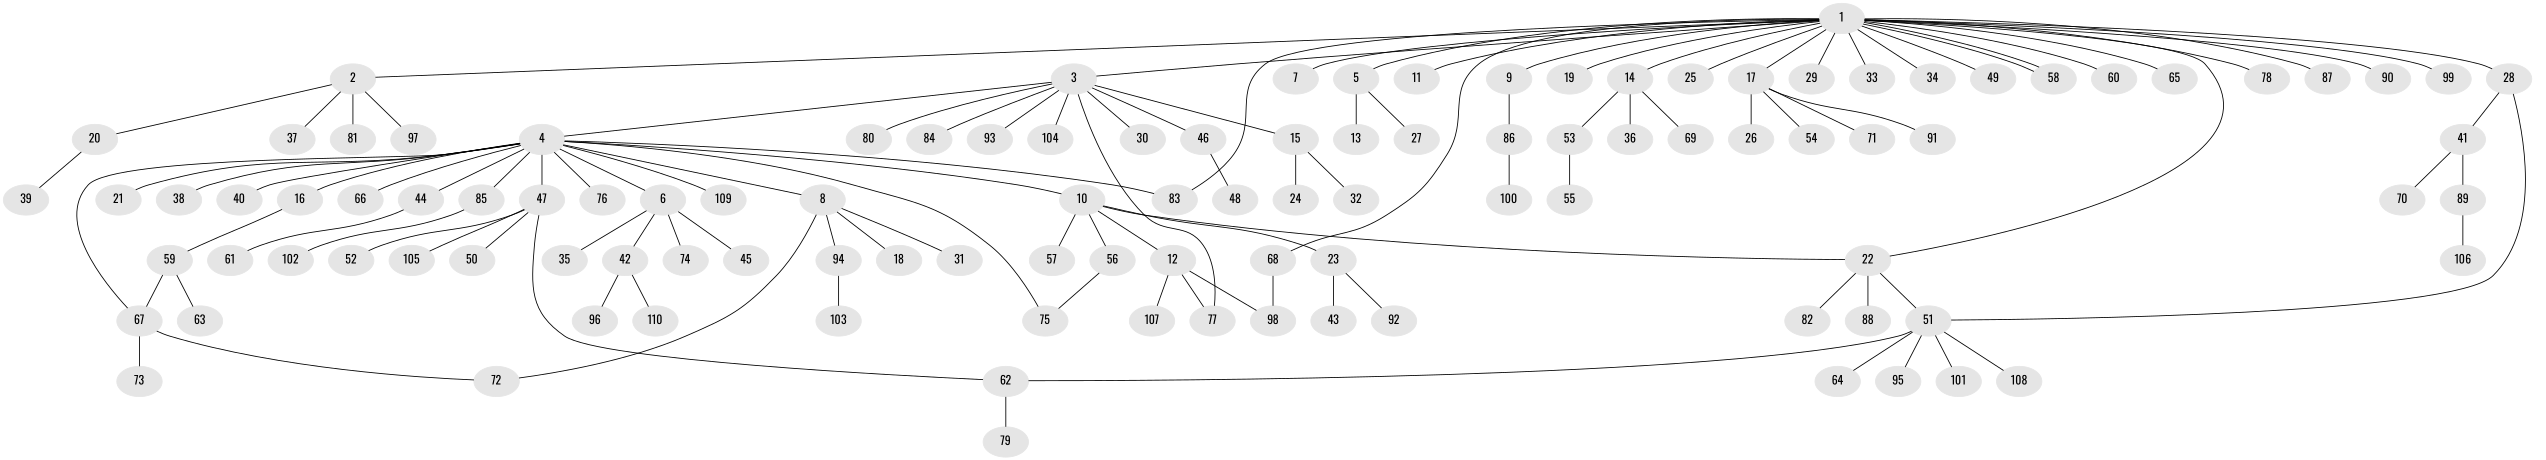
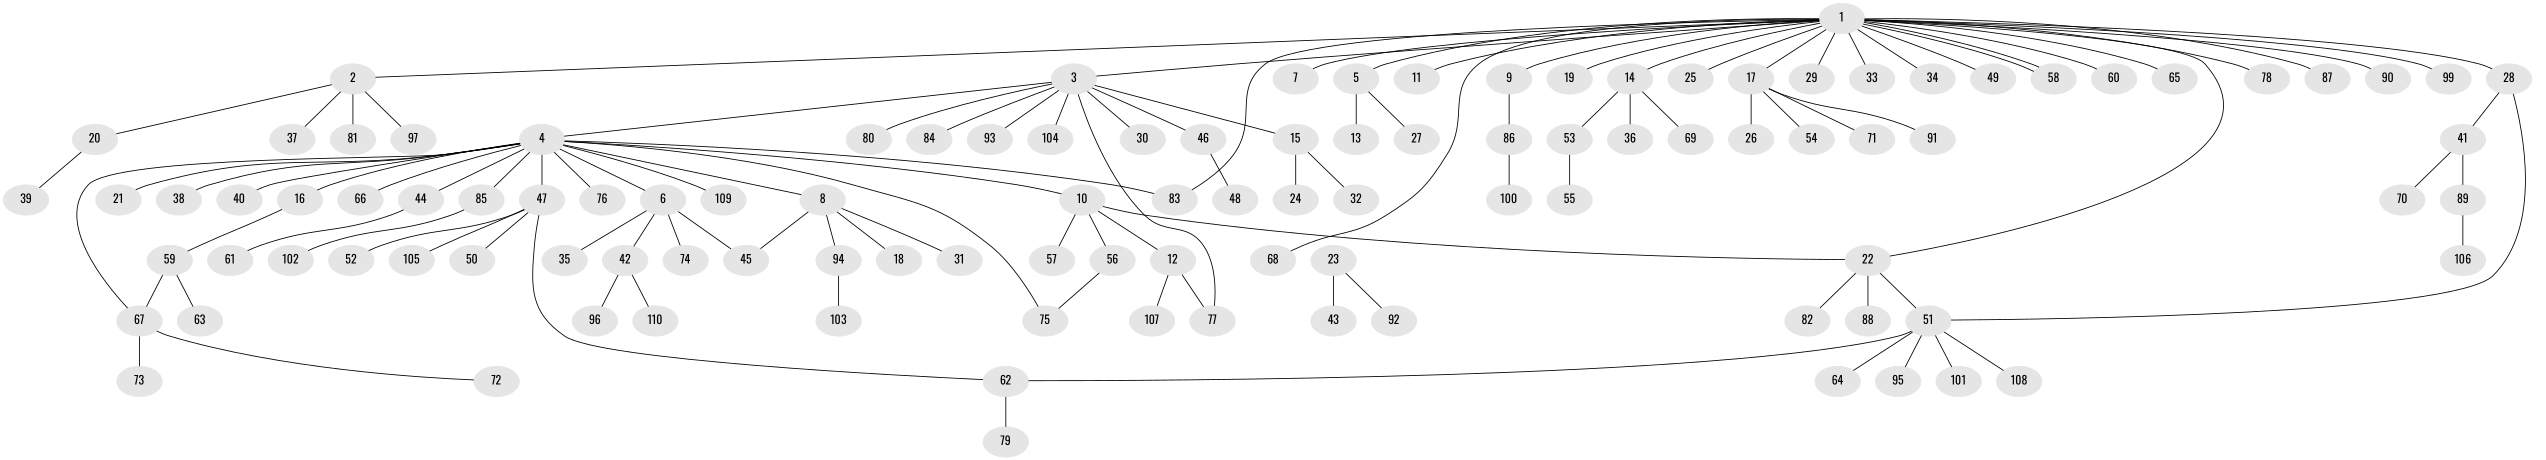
edge "10" -- "23": removed
node "98": removed
edge "8" -- "72": now "8" -- "45"
